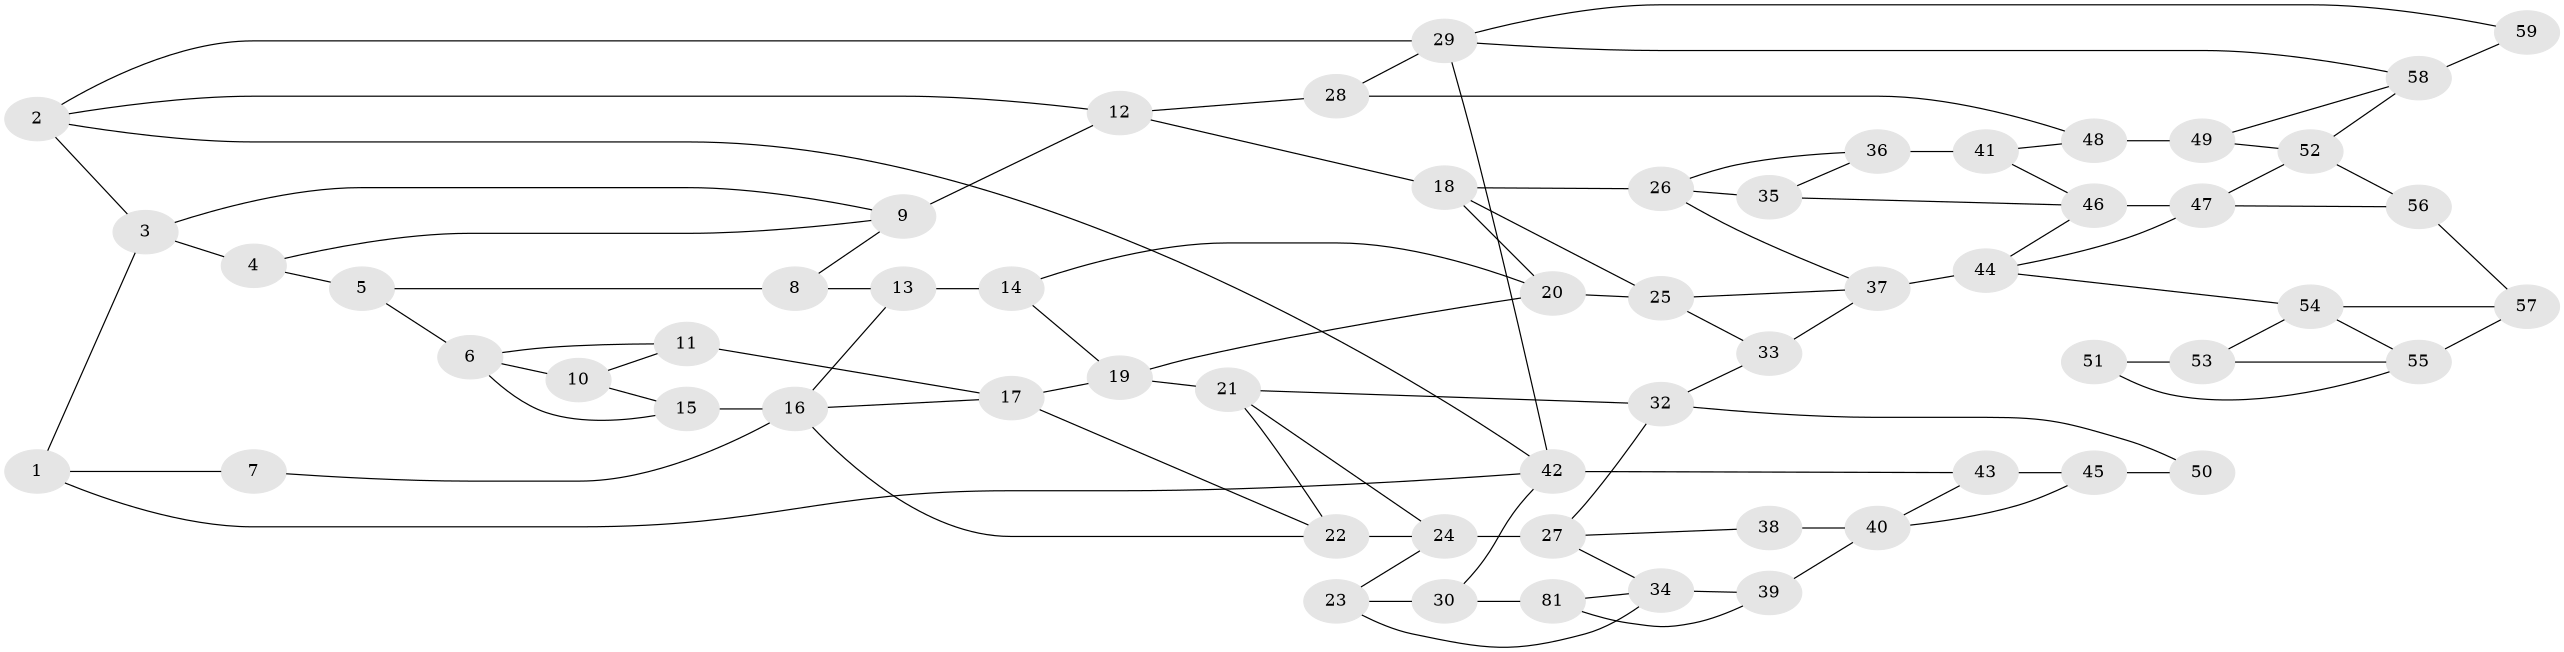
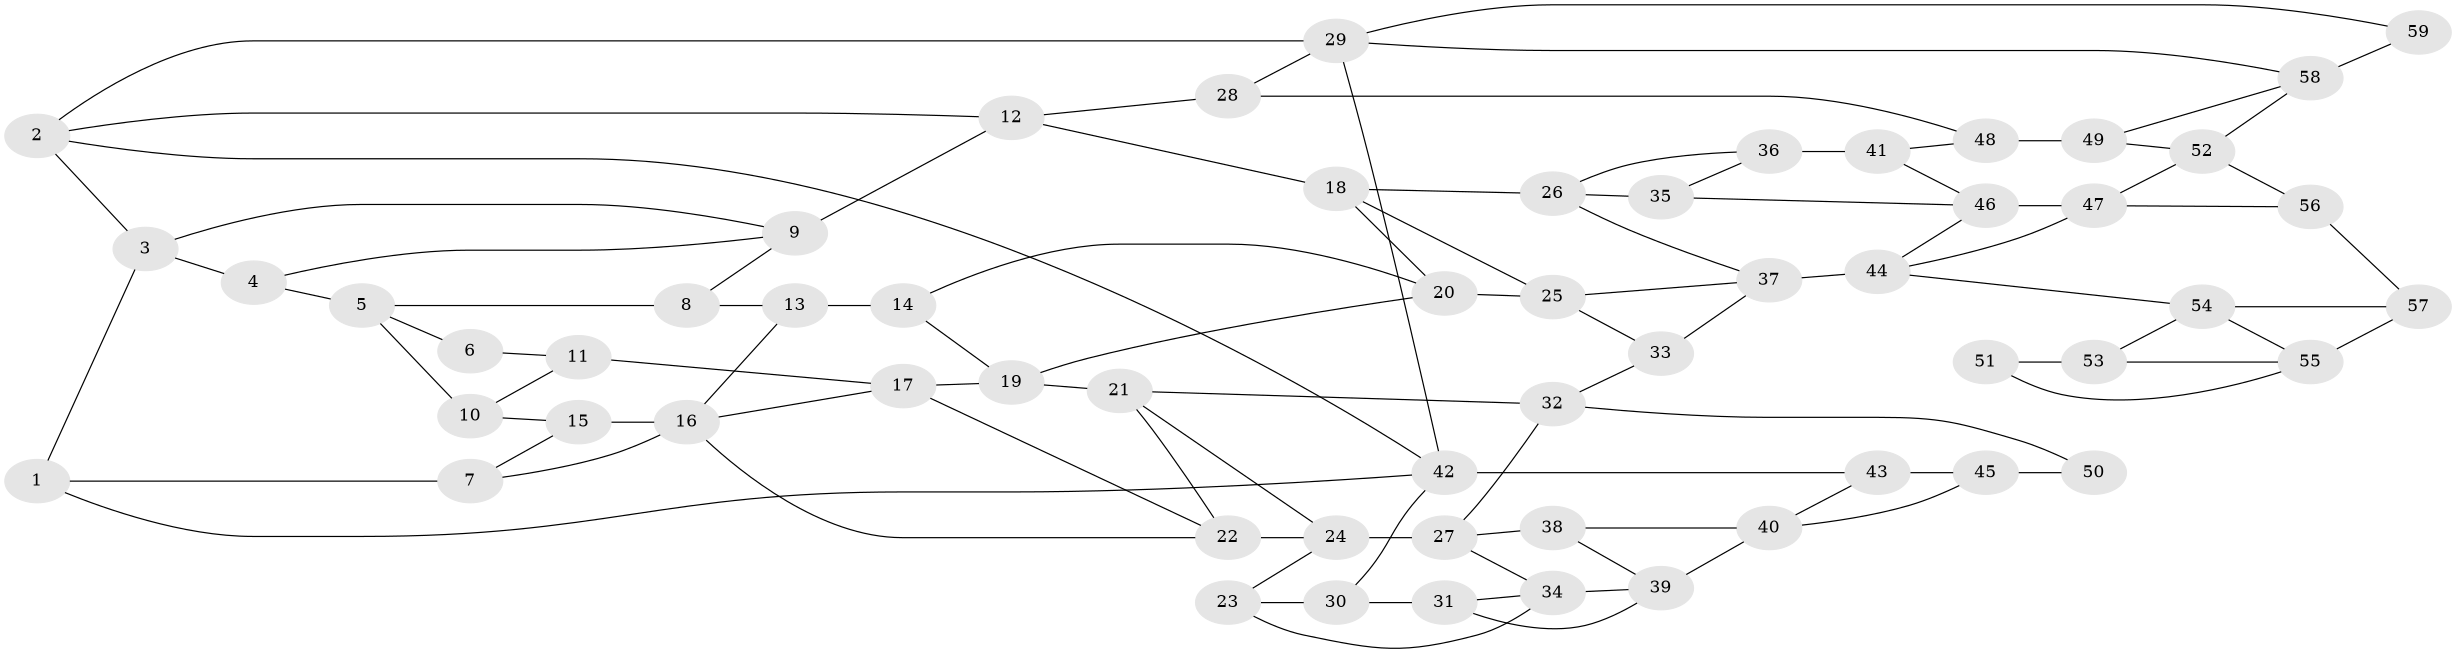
edge "6" -- "10": now "5" -- "10"
edge "6" -- "15": now "7" -- "15"
edge "38" -- "39": added
node "81": label "81" -> "31"
